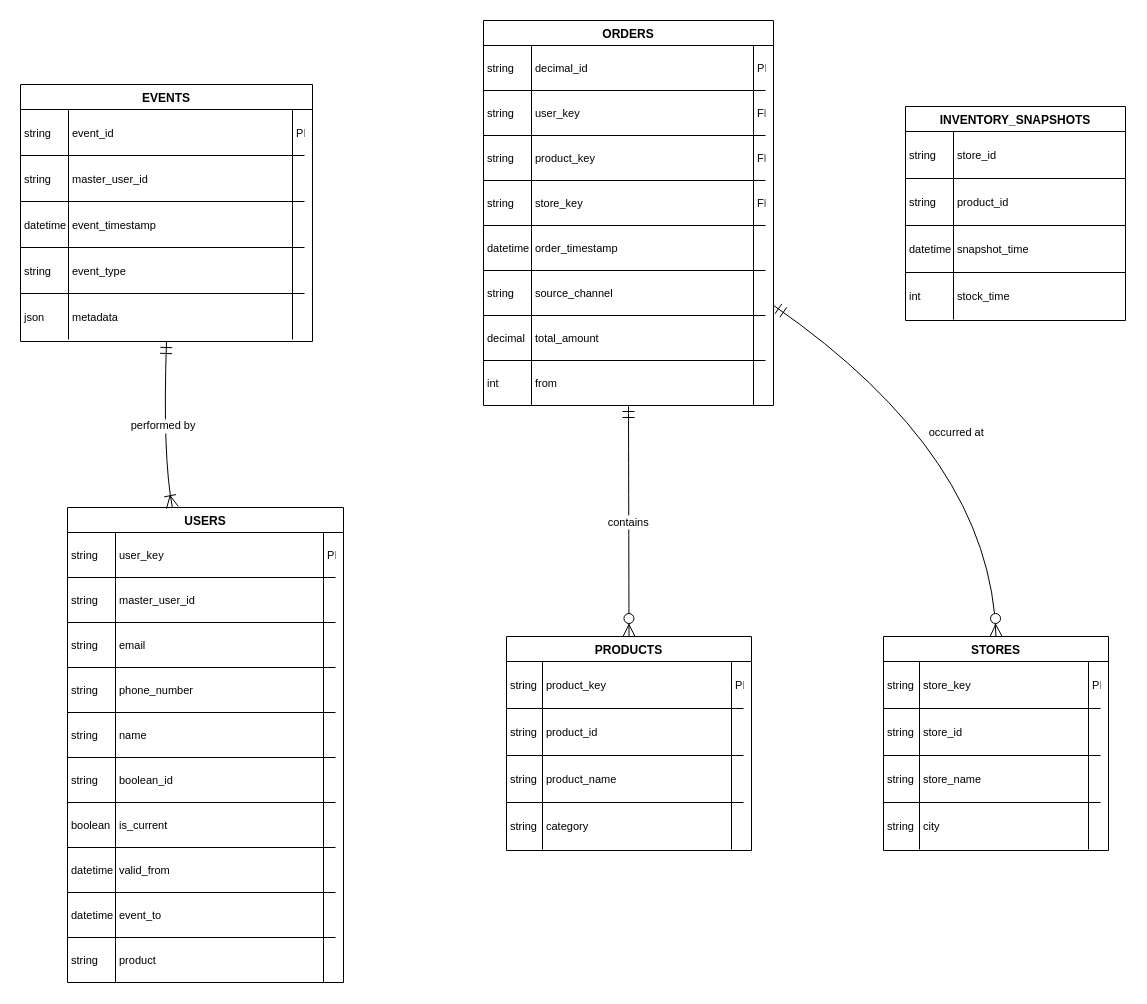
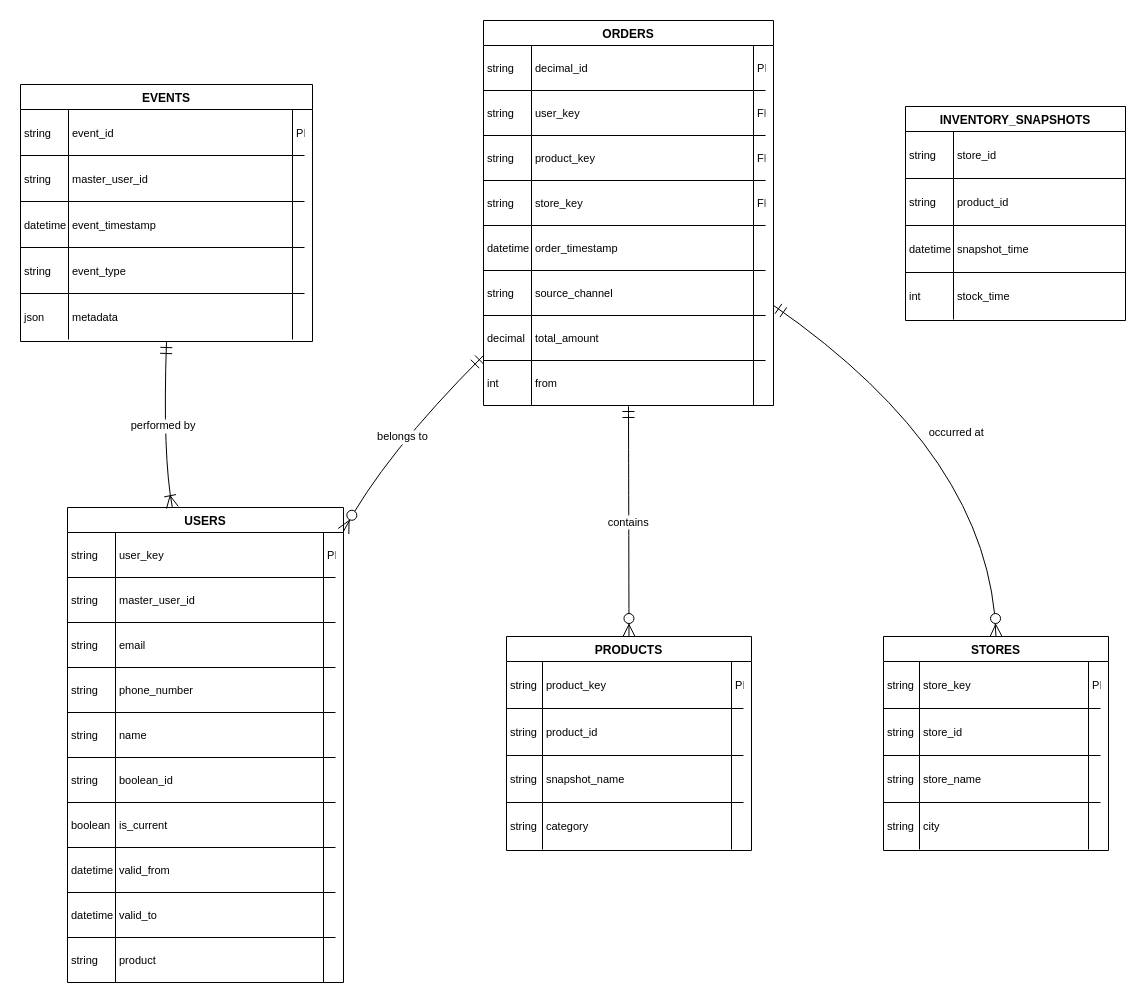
edge "ORDERS" -- "USERS": added, label "belongs to"
node "product_name": label "product_name" -> "snapshot_name"
node "event_to": label "event_to" -> "valid_to"
